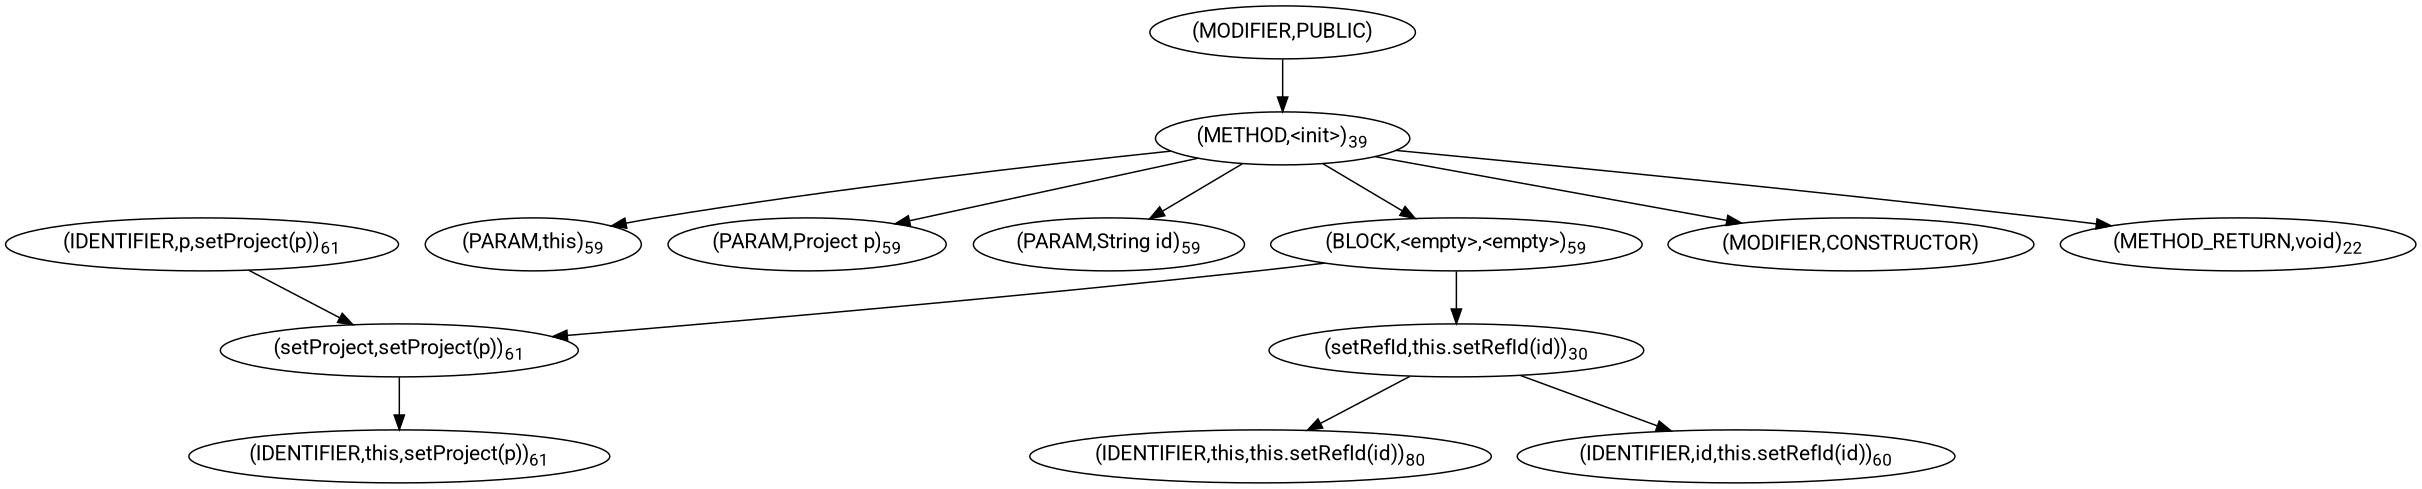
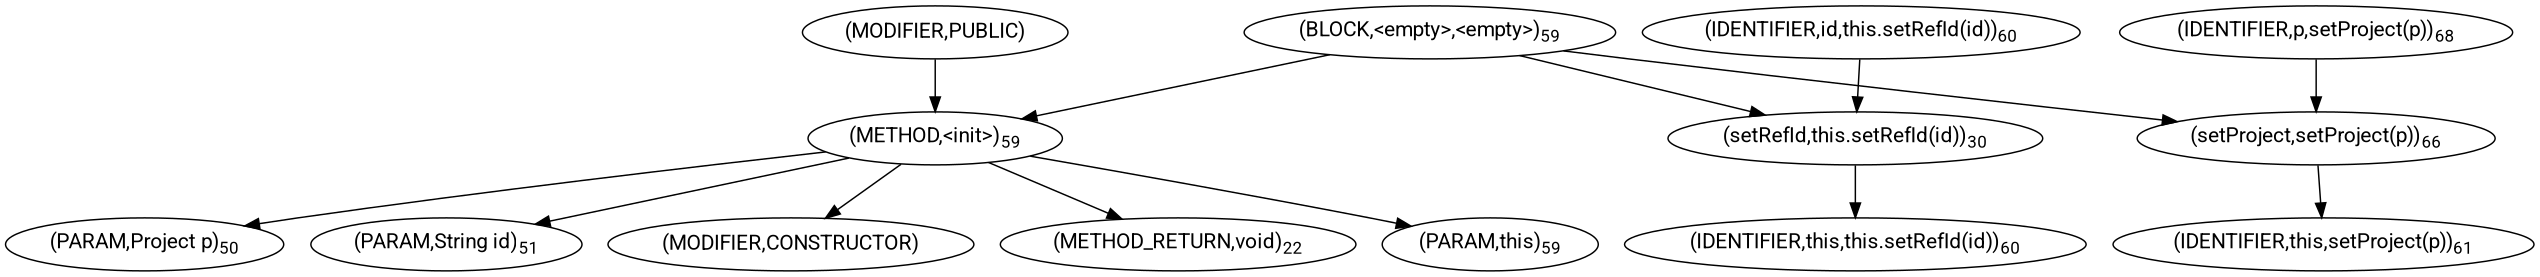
node "(METHOD,<init>)": text "39" -> "59"
edge "(METHOD,<init>)" -> "(BLOCK,<empty>,<empty>)": reversed
node "(IDENTIFIER,p,setProject(p))": text "61" -> "68"
node "(PARAM,Project p)": text "59" -> "50"
node "(PARAM,String id)": text "59" -> "51"
node "(setProject,setProject(p))": text "61" -> "66"
edge "(setRefId,this.setRefId(id))" -> "(IDENTIFIER,id,this.setRefId(id))": reversed
node "(IDENTIFIER,this,this.setRefId(id))": text "80" -> "60"
